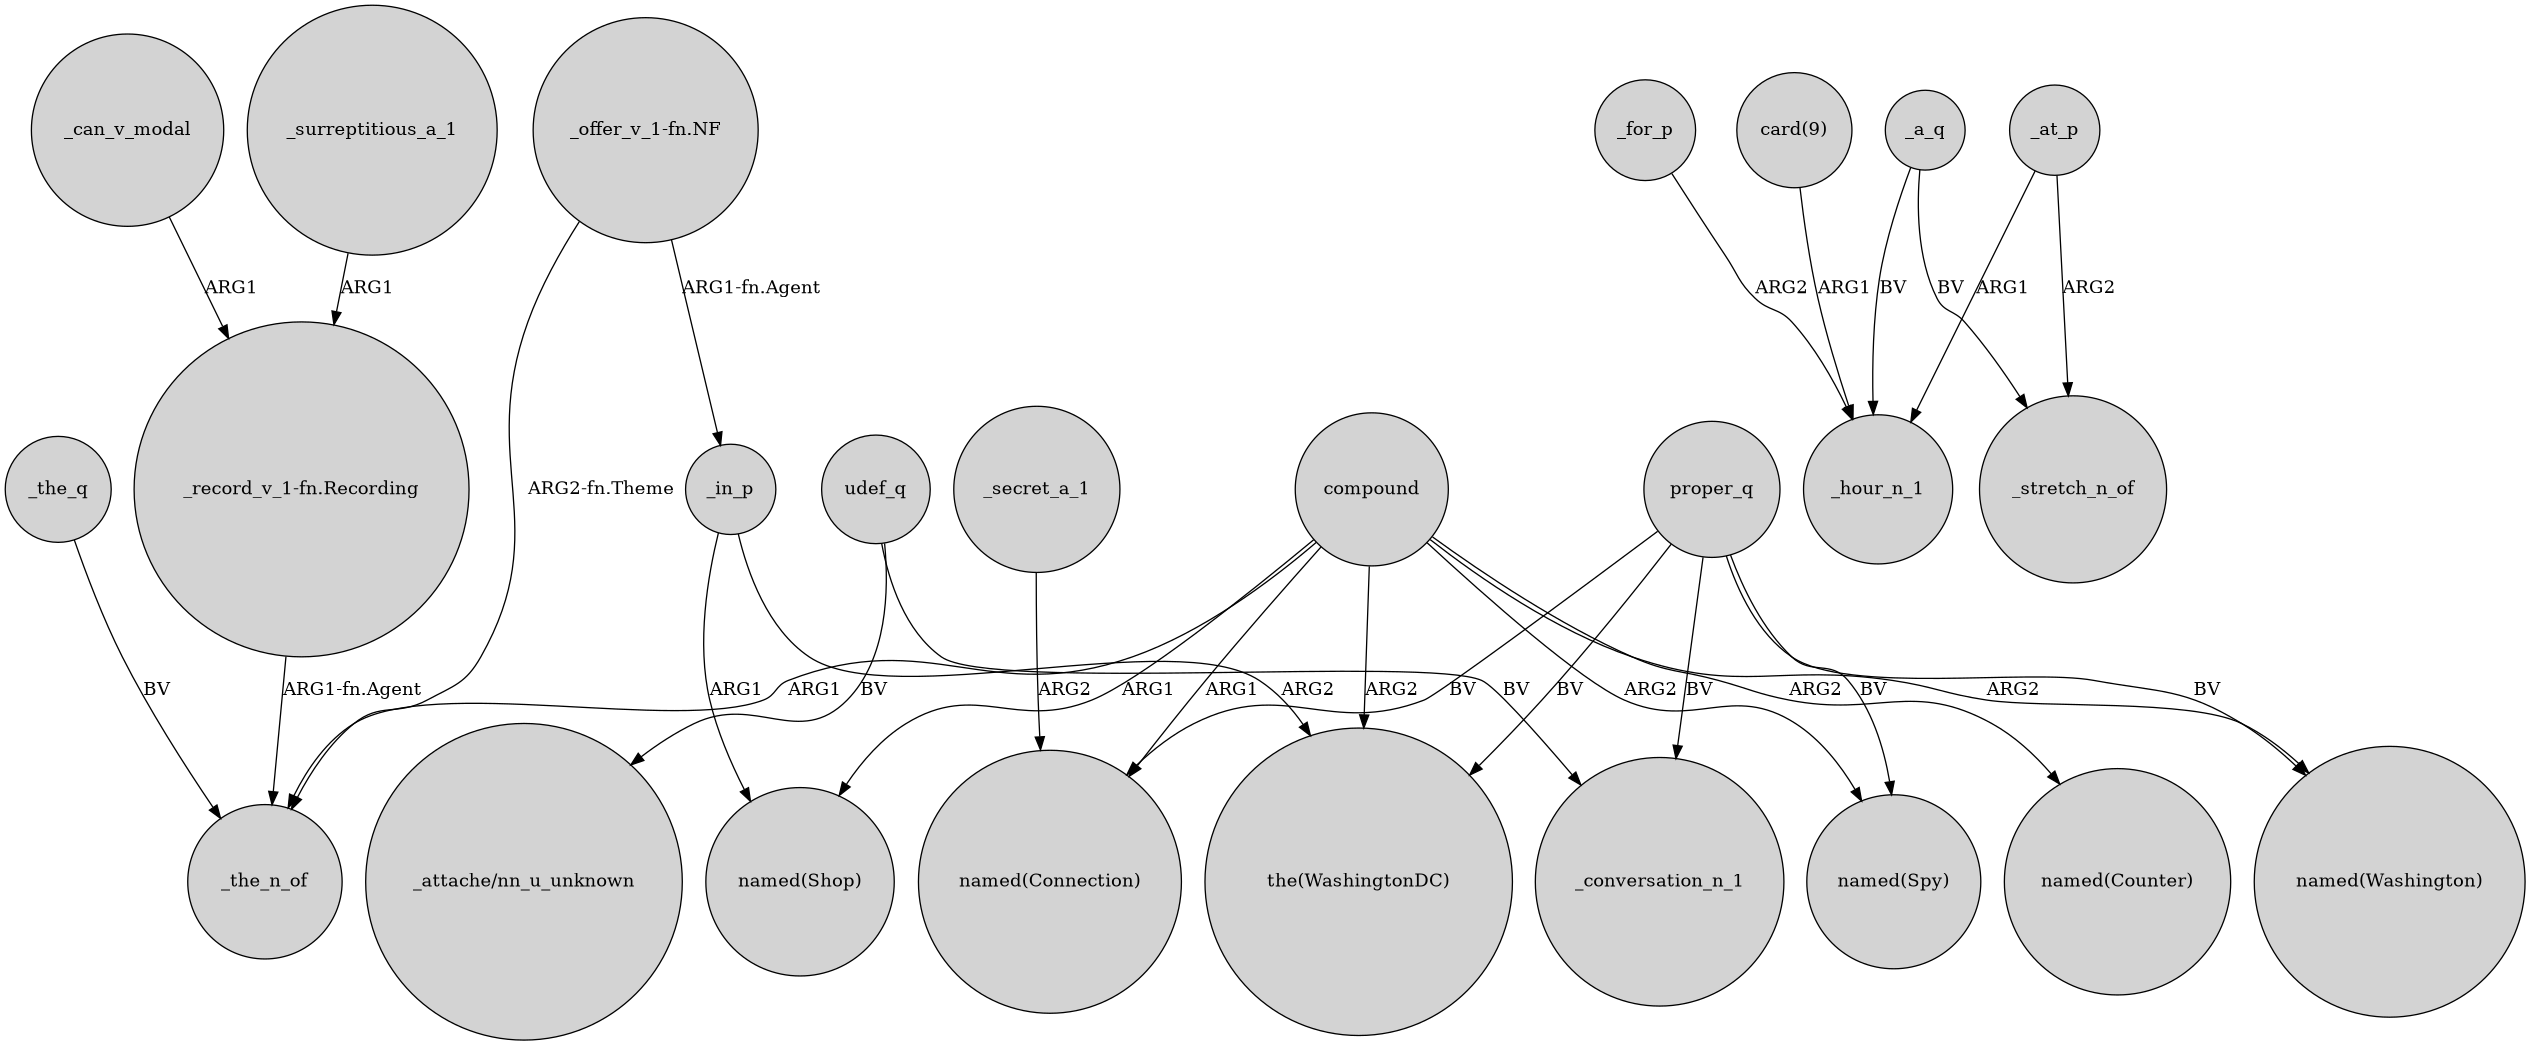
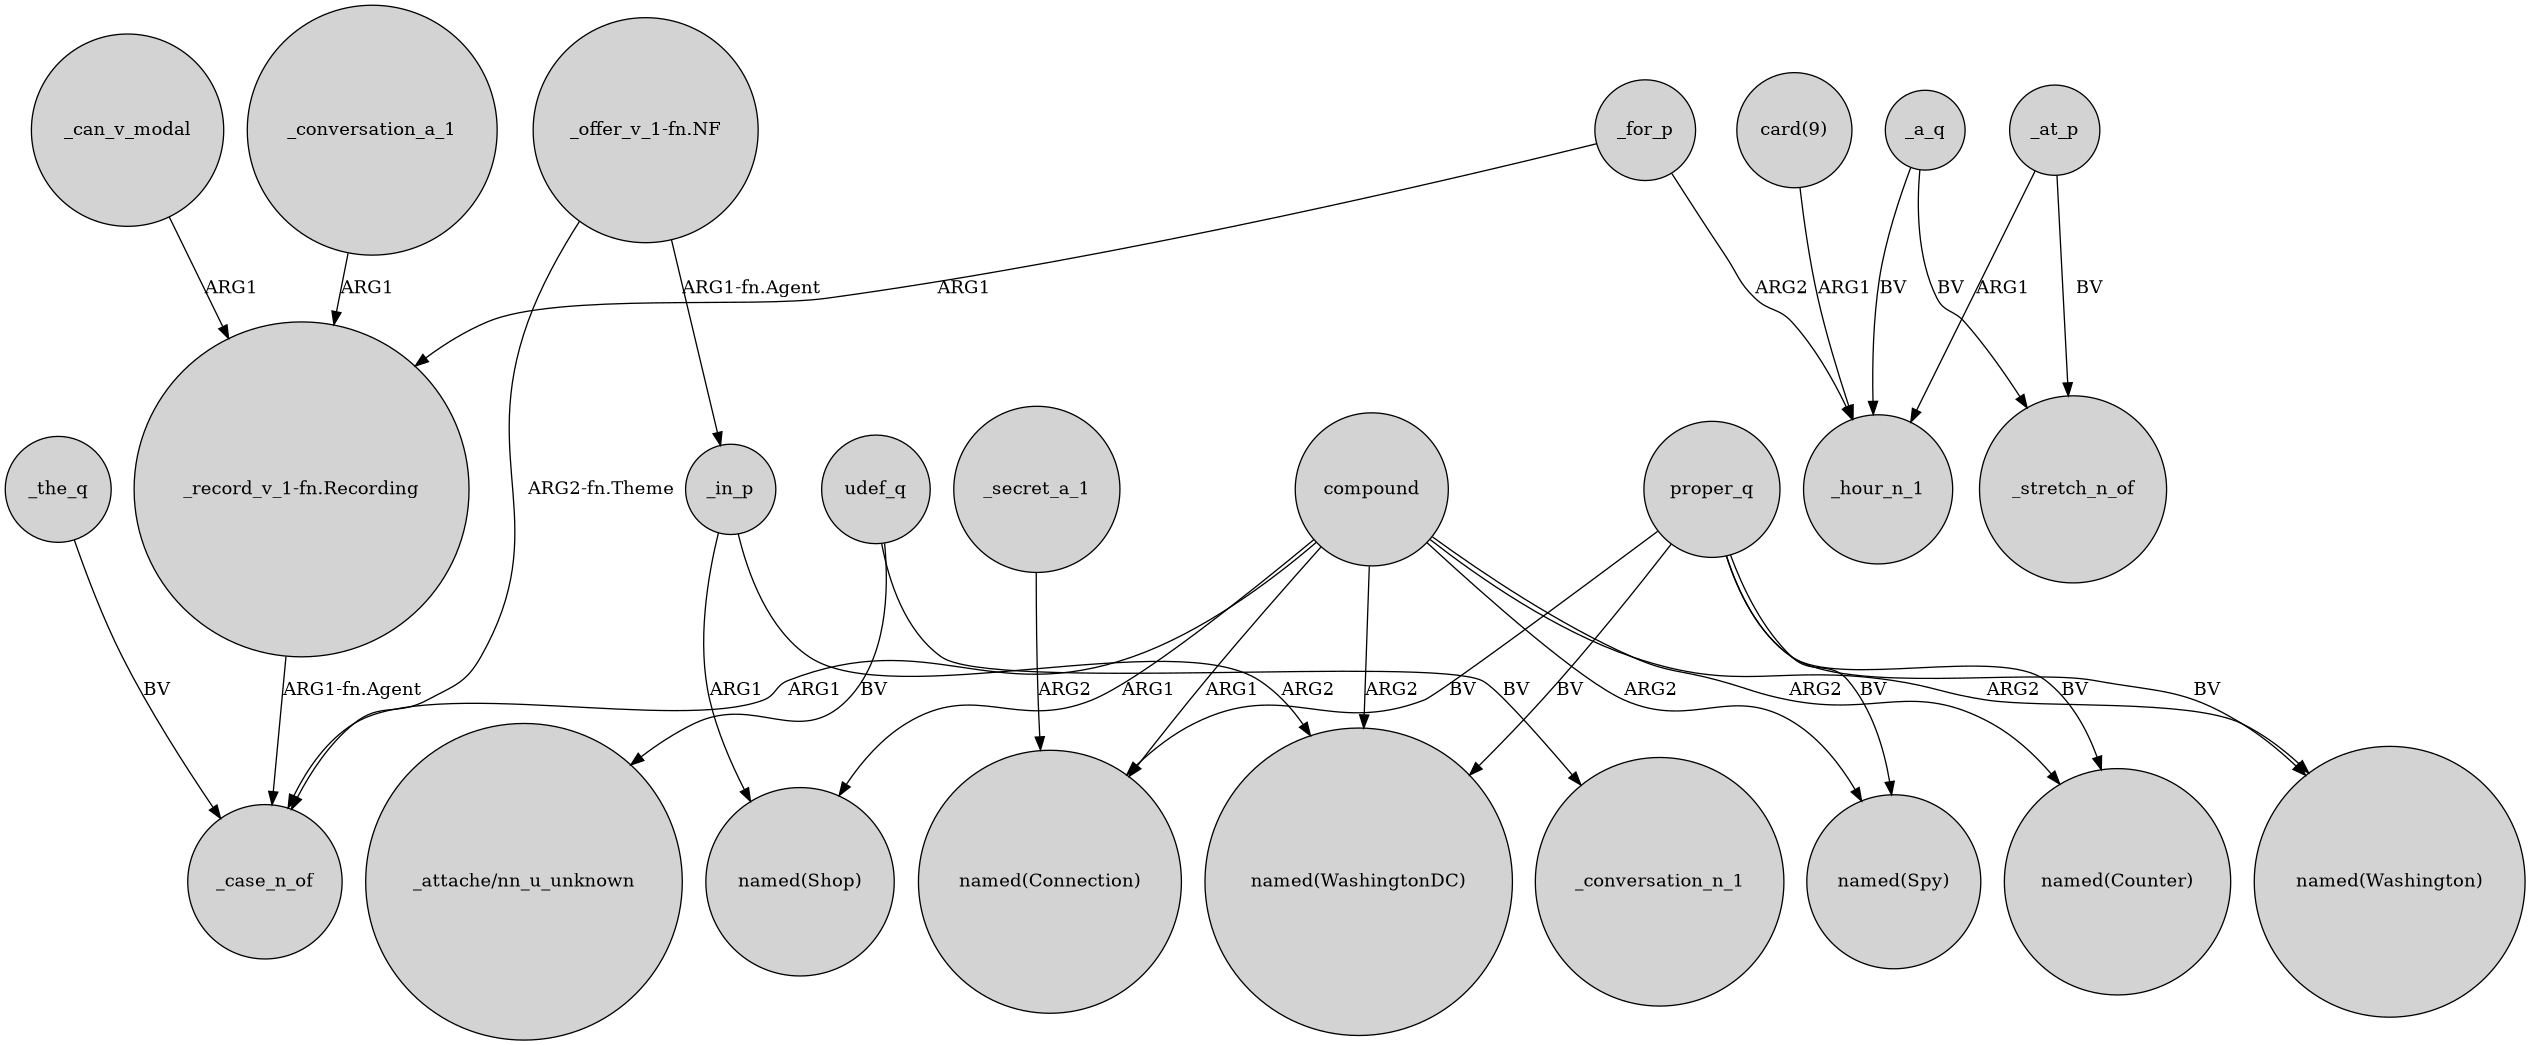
node "_surreptitious_a_1": label "_surreptitious_a_1" -> "_conversation_a_1"
edge "_for_p" -> "_record_v_1-fn.Recording": added, label "ARG1"
edge "_at_p" -> "_stretch_n_of": label "ARG2" -> "BV"
edge "proper_q" -> "_conversation_n_1": now "proper_q" -> "named(Counter)"
node "_the_n_of": label "_the_n_of" -> "_case_n_of"
node "the(WashingtonDC)": label "the(WashingtonDC)" -> "named(WashingtonDC)"
